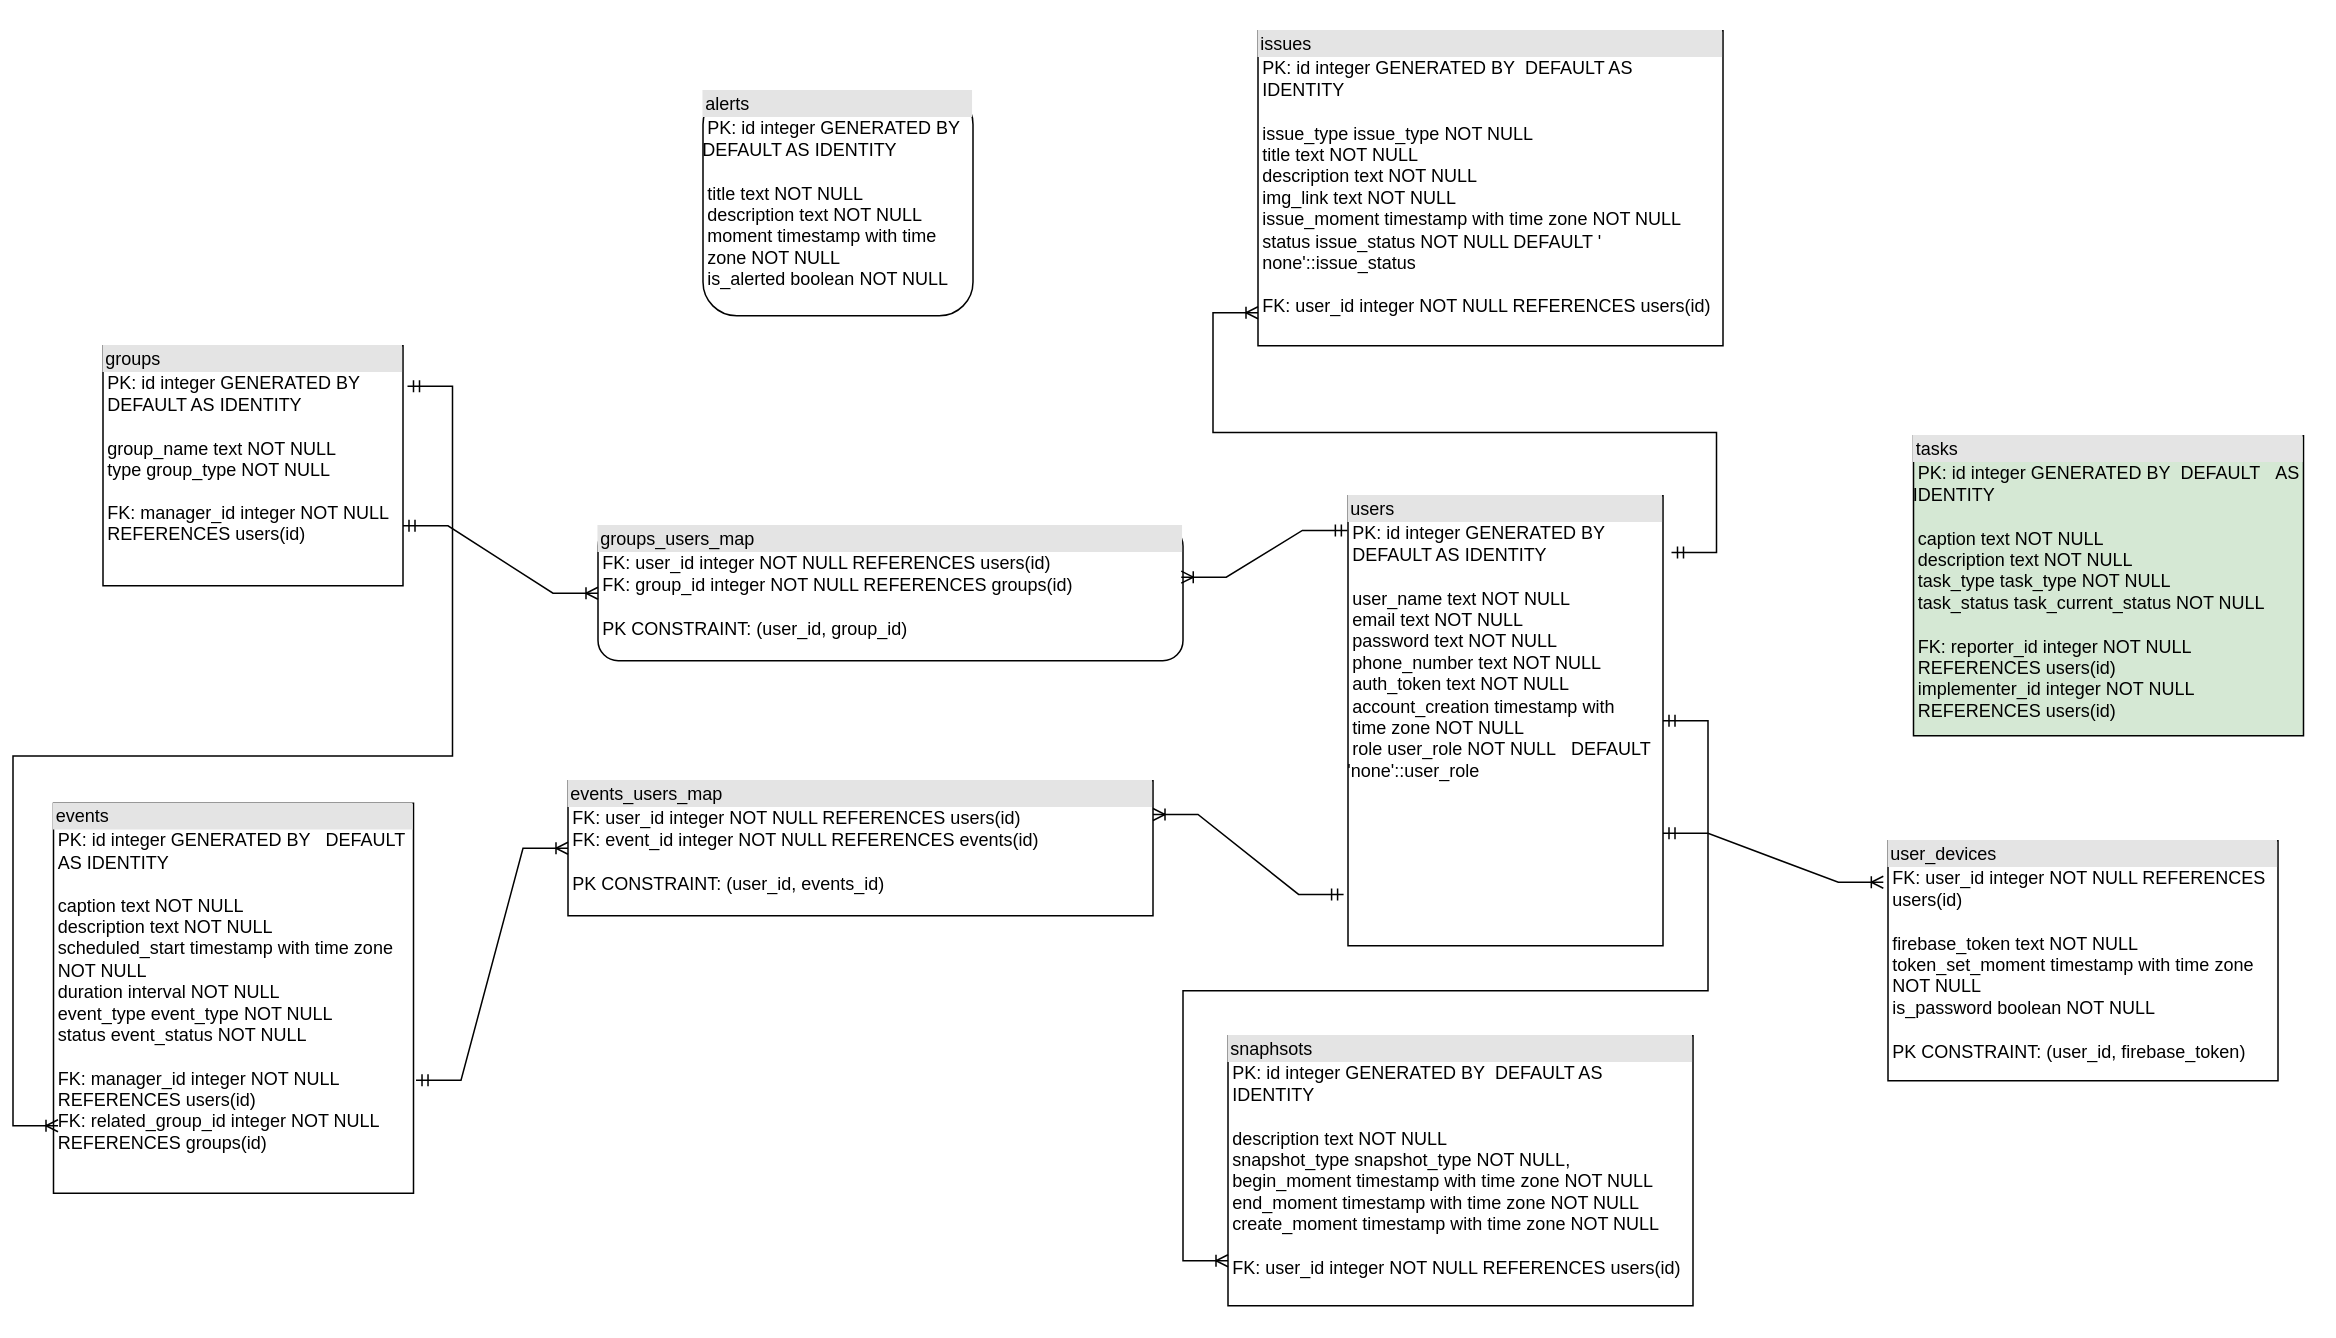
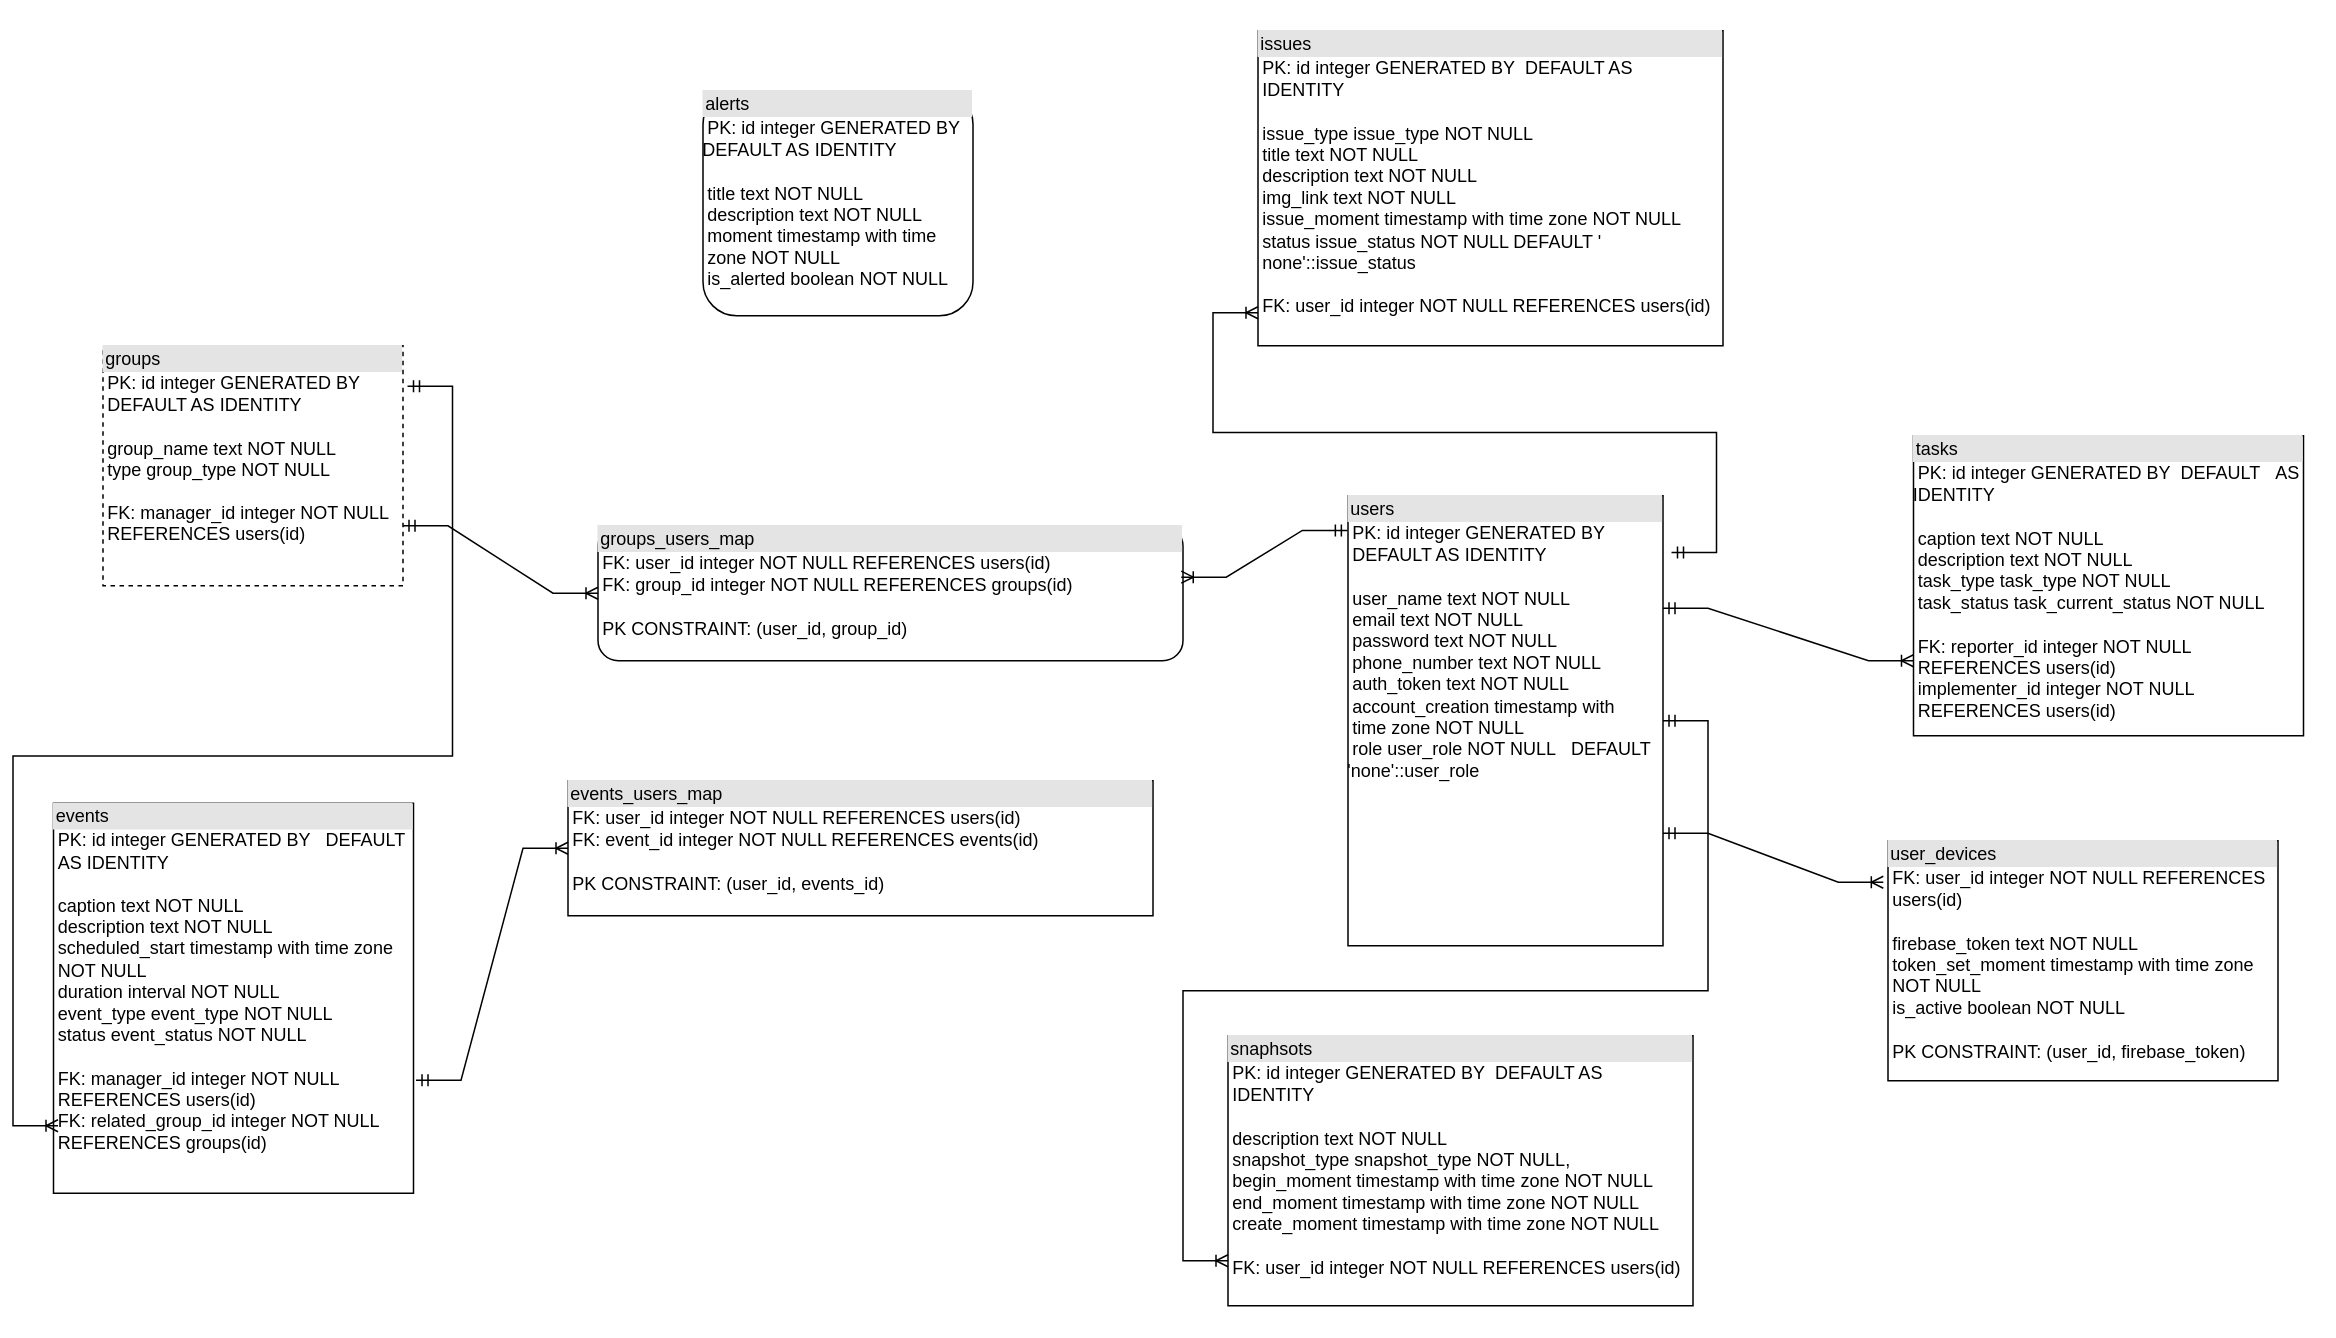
node "groups PK: id integer GENERATED BY DEFAULT AS IDENTITY group_name text NOT NULL type group_type NOT NULL FK: manager_id integer NOT NULL REFERENCES users(id)": style solid -> dashed
node "tasks PK: id integer GENERATED BY DEFAULT AS IDENTITY caption text NOT NULL description text NOT NULL task_type task_type NOT NULL task_status task_current_status NOT NULL FK: reporter_id integer NOT NULL REFERENCES users(id) implementer_id integer NOT NULL REFERENCES users(id)": fillcolor #d5e8d4 -> #ffffff
edge "tasks PK: id integer GENERATED BY DEFAULT AS IDENTITY caption text NOT NULL description text NOT NULL task_type task_type NOT NULL task_status task_current_status NOT NULL FK: reporter_id integer NOT NULL REFERENCES users(id) implementer_id integer NOT NULL REFERENCES users(id)" -- "users PK: id integer GENERATED BY DEFAULT AS IDENTITY user_name text NOT NULL email text NOT NULL password text NOT NULL phone_number text NOT NULL auth_token text NOT NULL account_creation timestamp with time zone NOT NULL role user_role NOT NULL DEFAULT 'none'::user_role": added
edge "users PK: id integer GENERATED BY DEFAULT AS IDENTITY user_name text NOT NULL email text NOT NULL password text NOT NULL phone_number text NOT NULL auth_token text NOT NULL account_creation timestamp with time zone NOT NULL role user_role NOT NULL DEFAULT 'none'::user_role" -- "events_users_map FK: user_id integer NOT NULL REFERENCES users(id) FK: event_id integer NOT NULL REFERENCES events(id) PK CONSTRAINT: (user_id, events_id)": removed
node "user_devices FK: user_id integer NOT NULL REFERENCES users(id) firebase_token text NOT NULL token_set_moment timestamp with time zone NOT NULL is_password boolean NOT NULL PK CONSTRAINT: (user_id, firebase_token)": label "user_devices FK: user_id integer NOT NULL REFERENCES users(id) firebase_token text NOT NULL token_set_moment timestamp with time zone NOT NULL is_password boolean NOT NULL PK CONSTRAINT: (user_id, firebase_token)" -> "user_devices FK: user_id integer NOT NULL REFERENCES users(id) firebase_token text NOT NULL token_set_moment timestamp with time zone NOT NULL is_active boolean NOT NULL PK CONSTRAINT: (user_id, firebase_token)"
